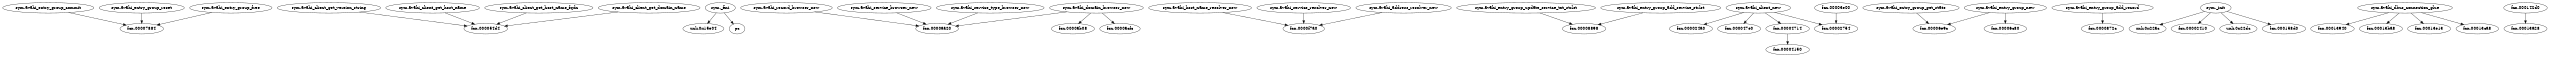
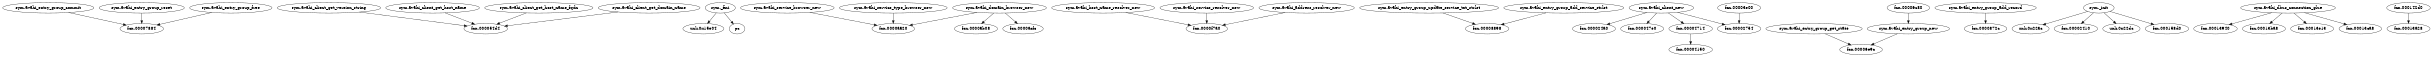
node "sym.avahi_record_browser_new": removed
edge "sym.avahi_entry_group_new" -> "fcn.00006c80": reversed
